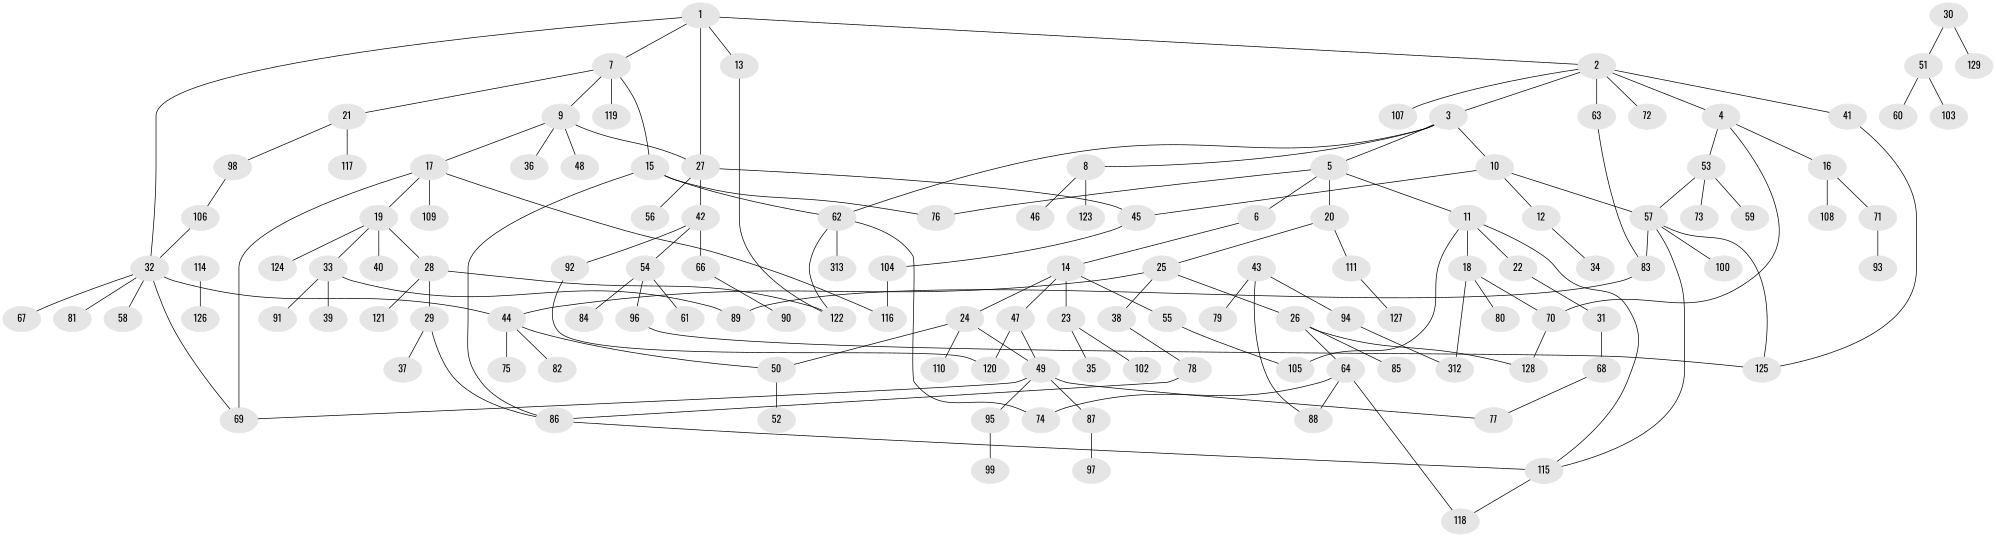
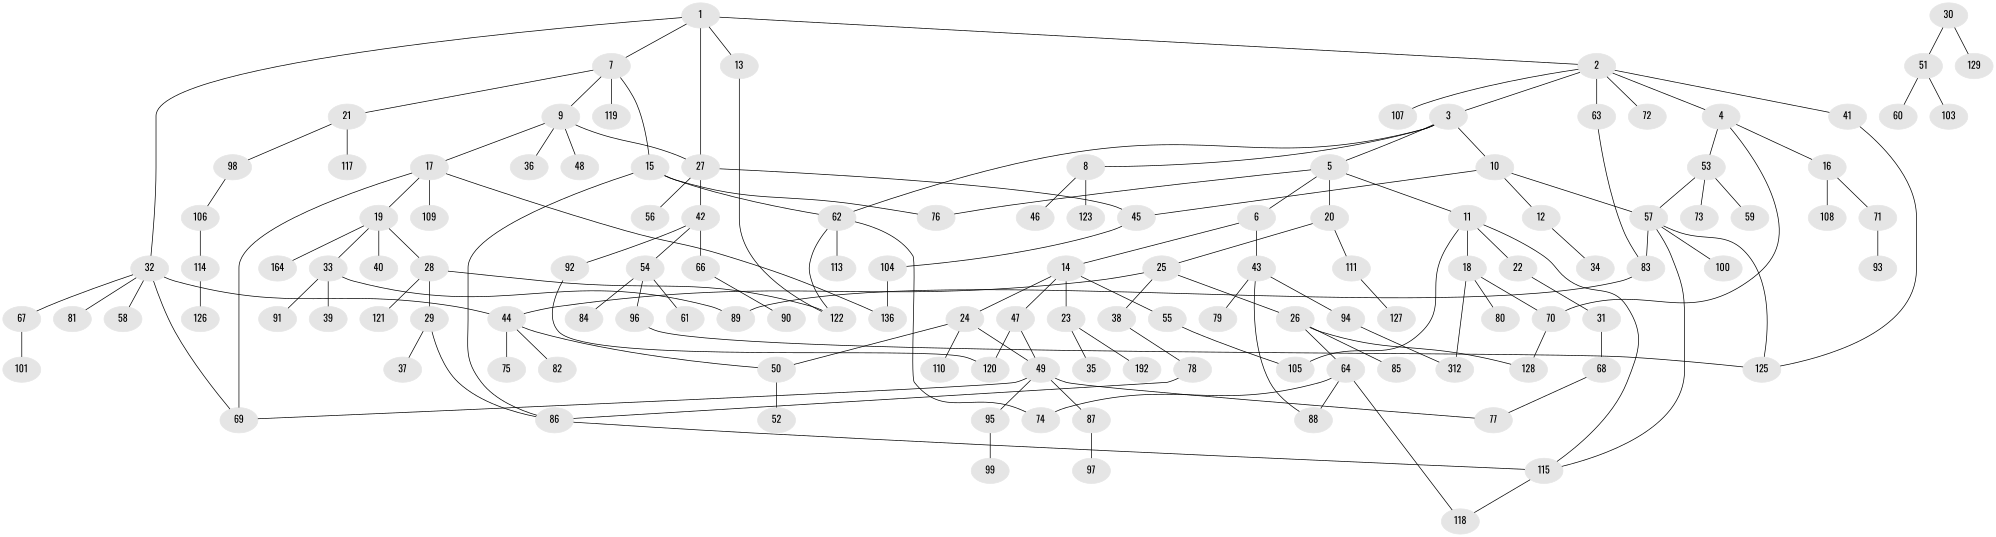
edge "106" -- "32": now "106" -- "114"
edge "6" -- "43": added
node "124": label "124" -> "164"
node "313": label "313" -> "113"
node "116": label "116" -> "136"
node "101": added
node "102": label "102" -> "192"
